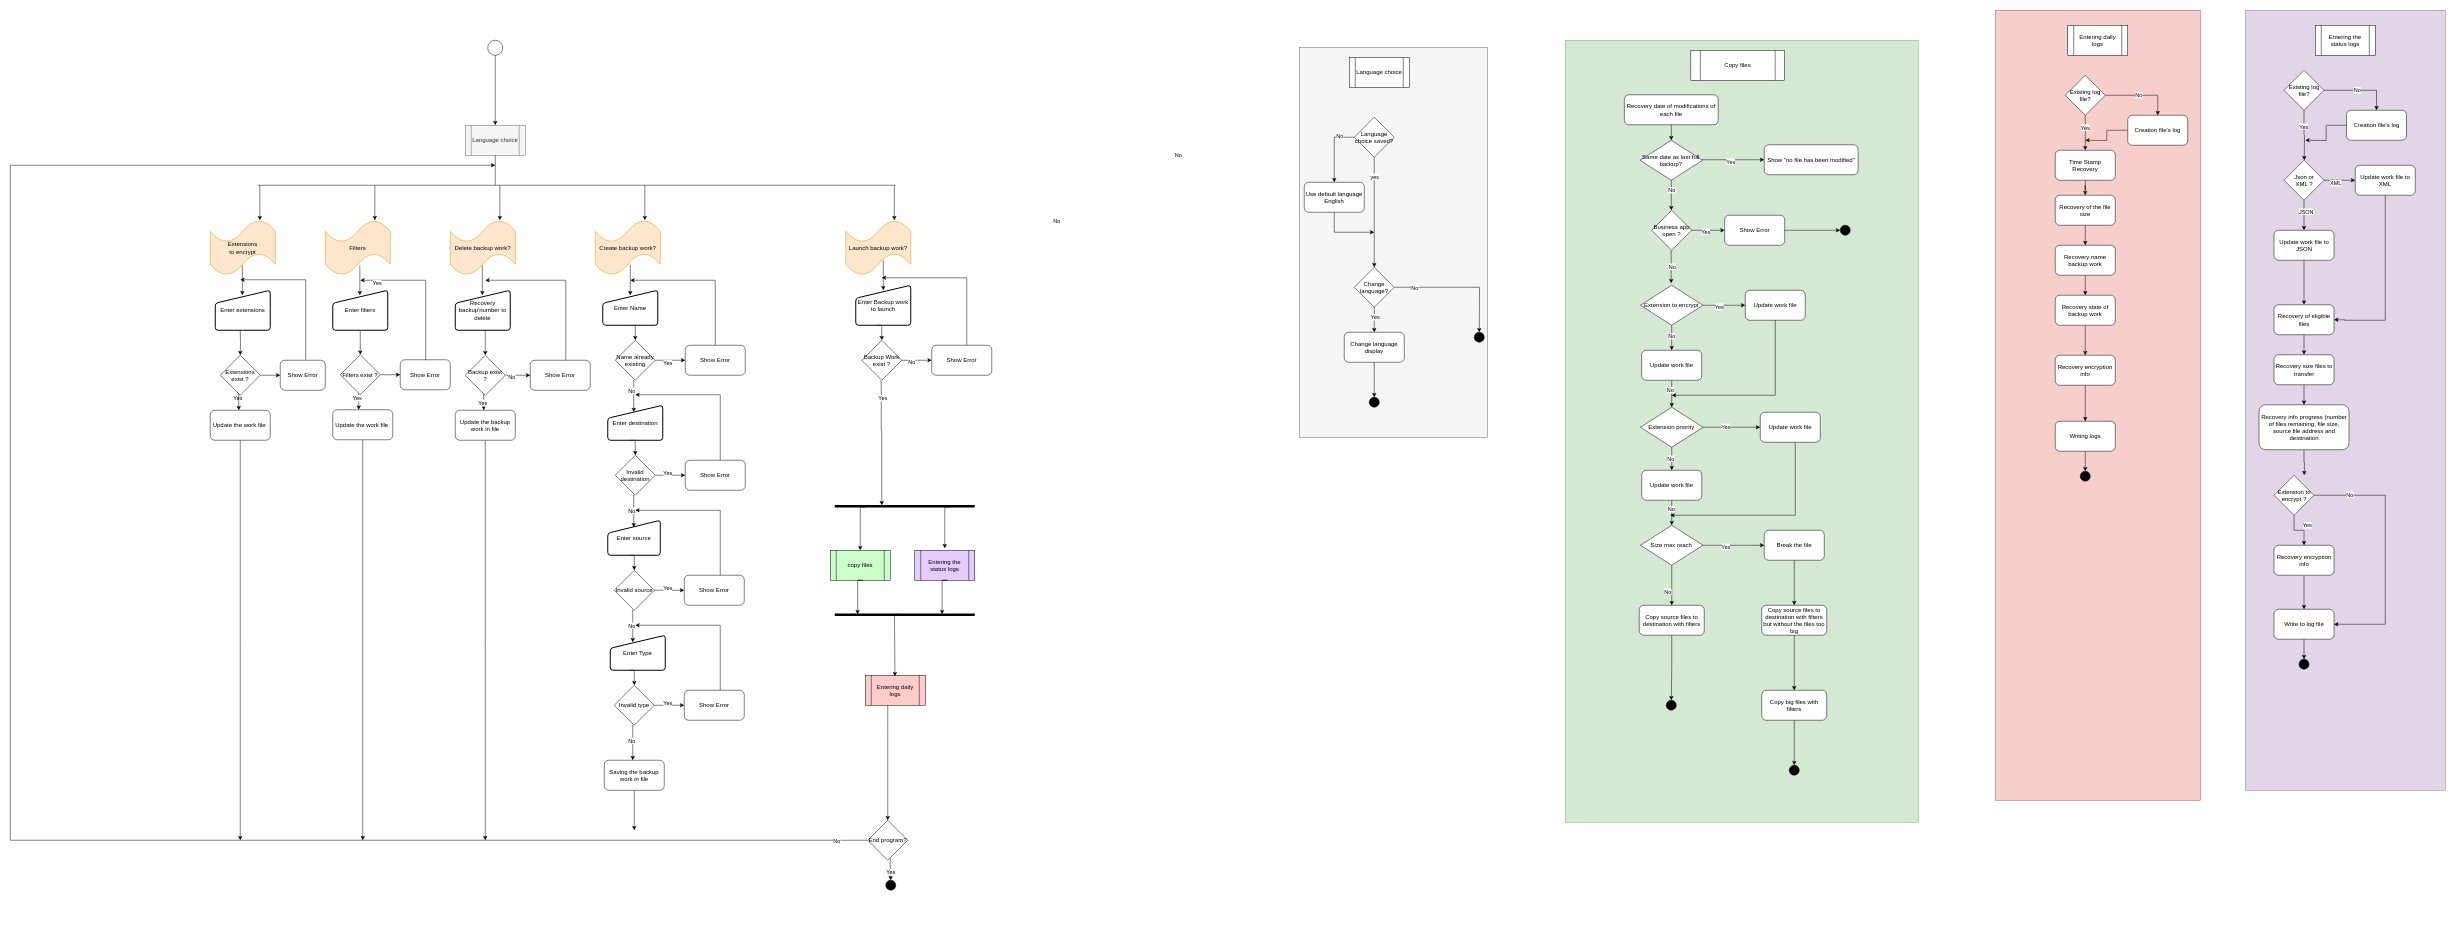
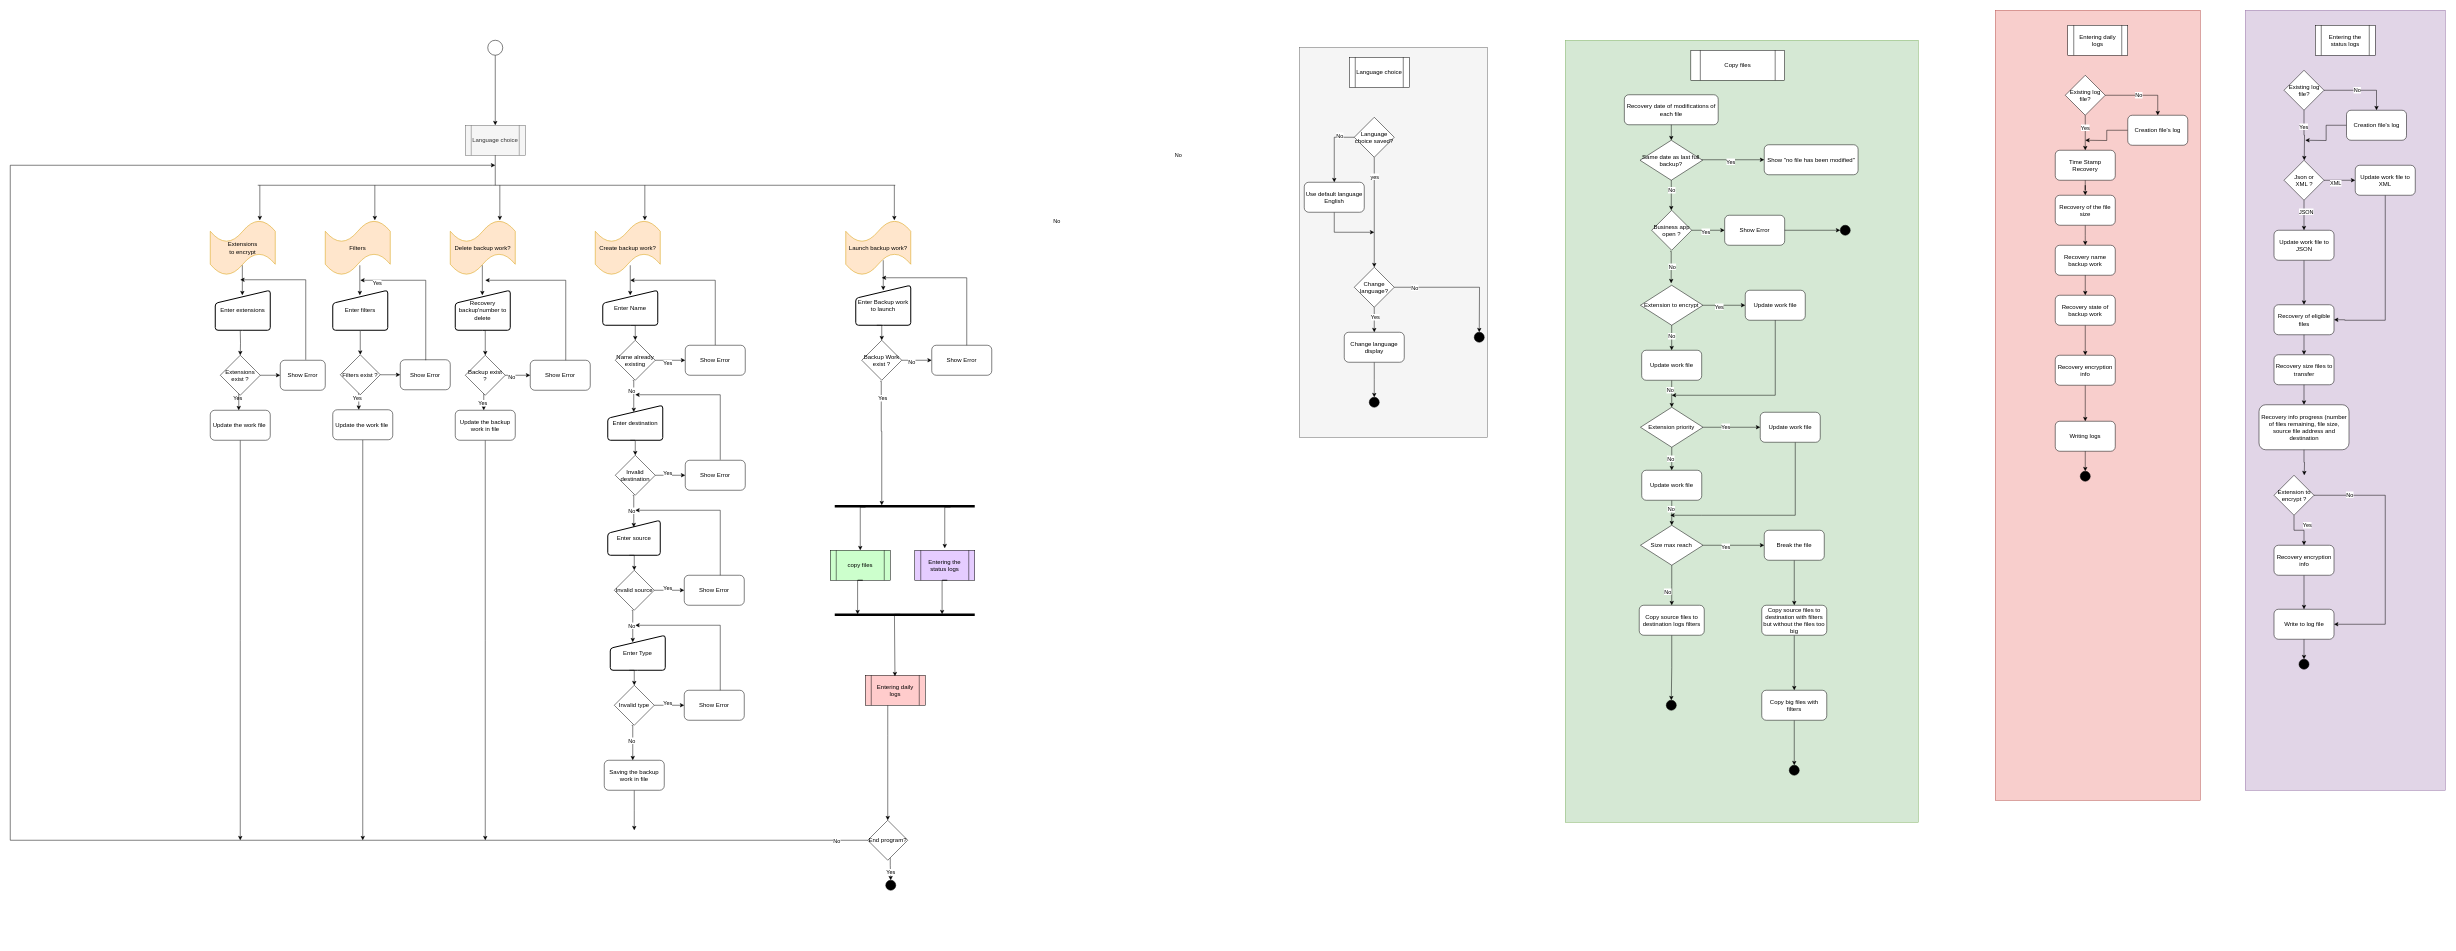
node "Copy source files to destination with filters": label "Copy source files to destination with filters" -> "Copy source files to destination logs filters"
